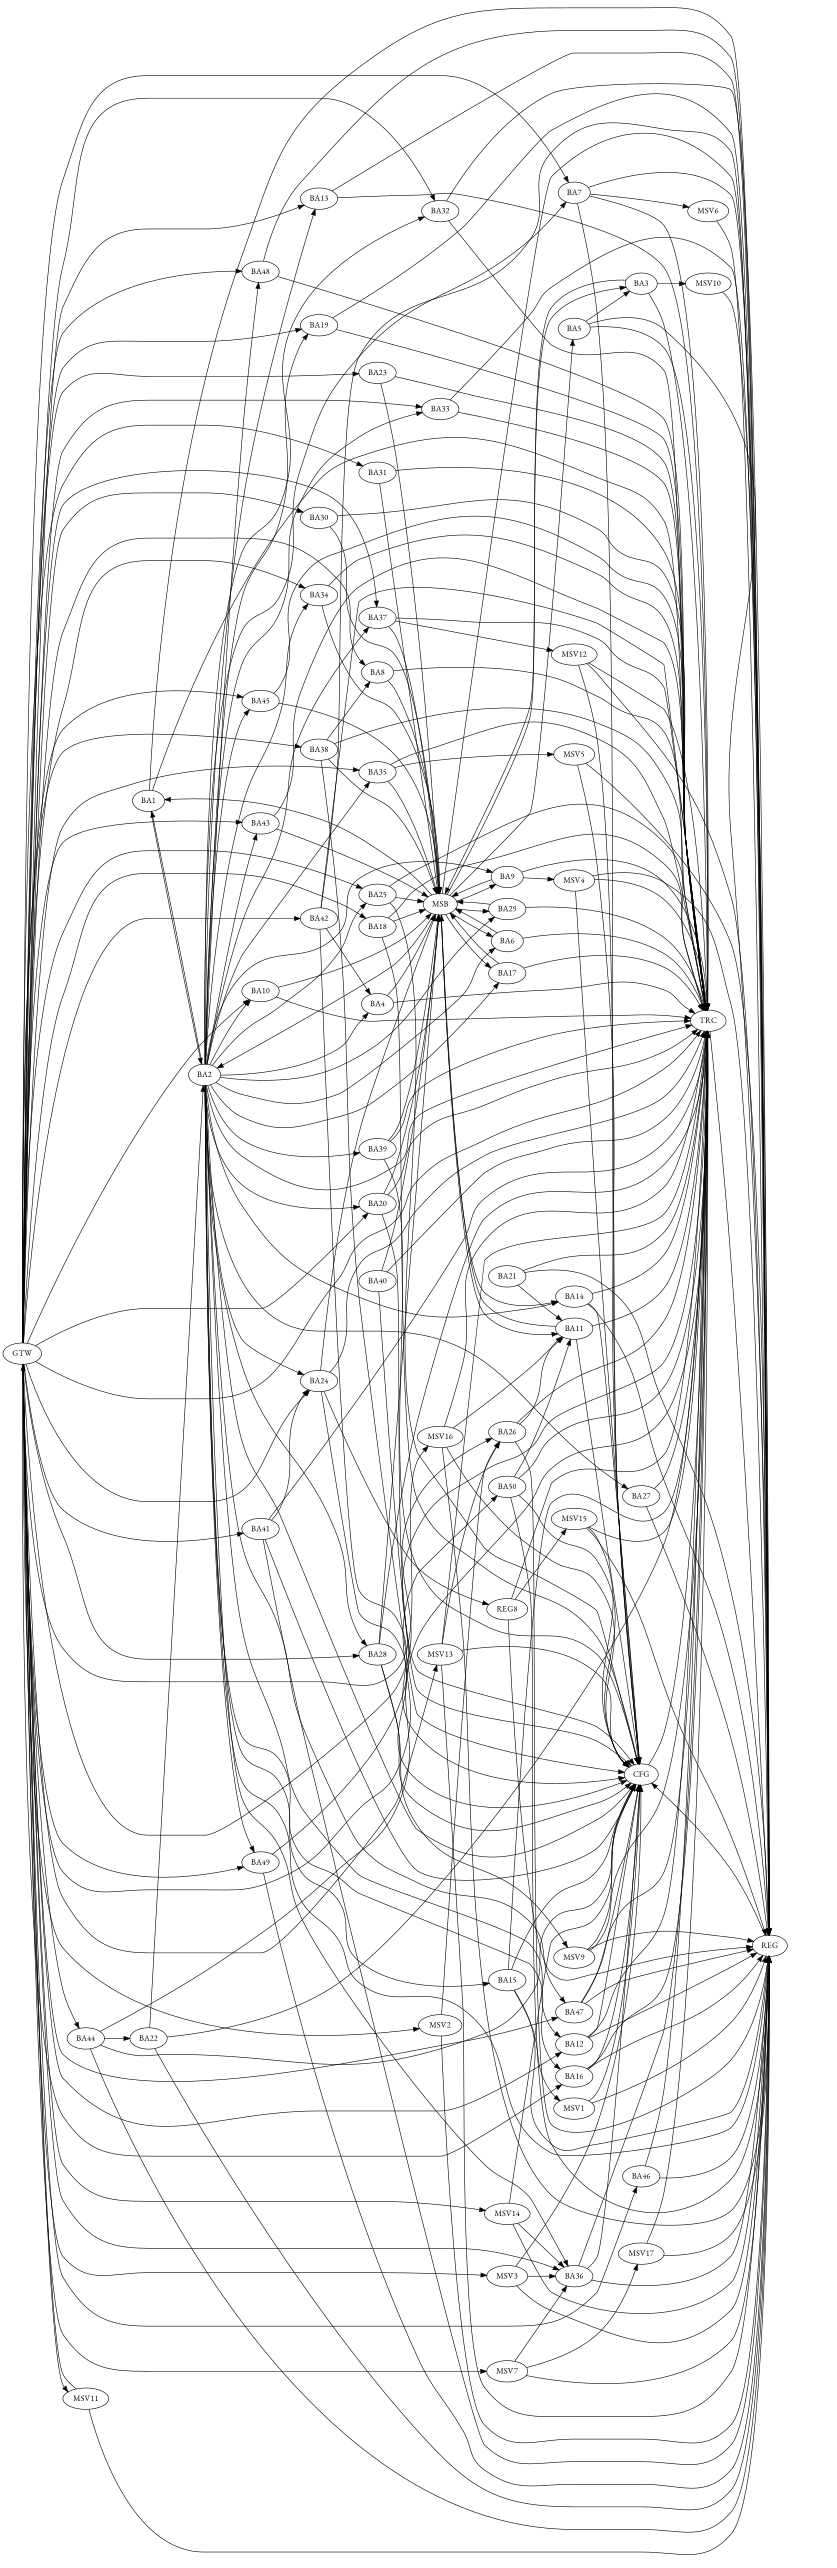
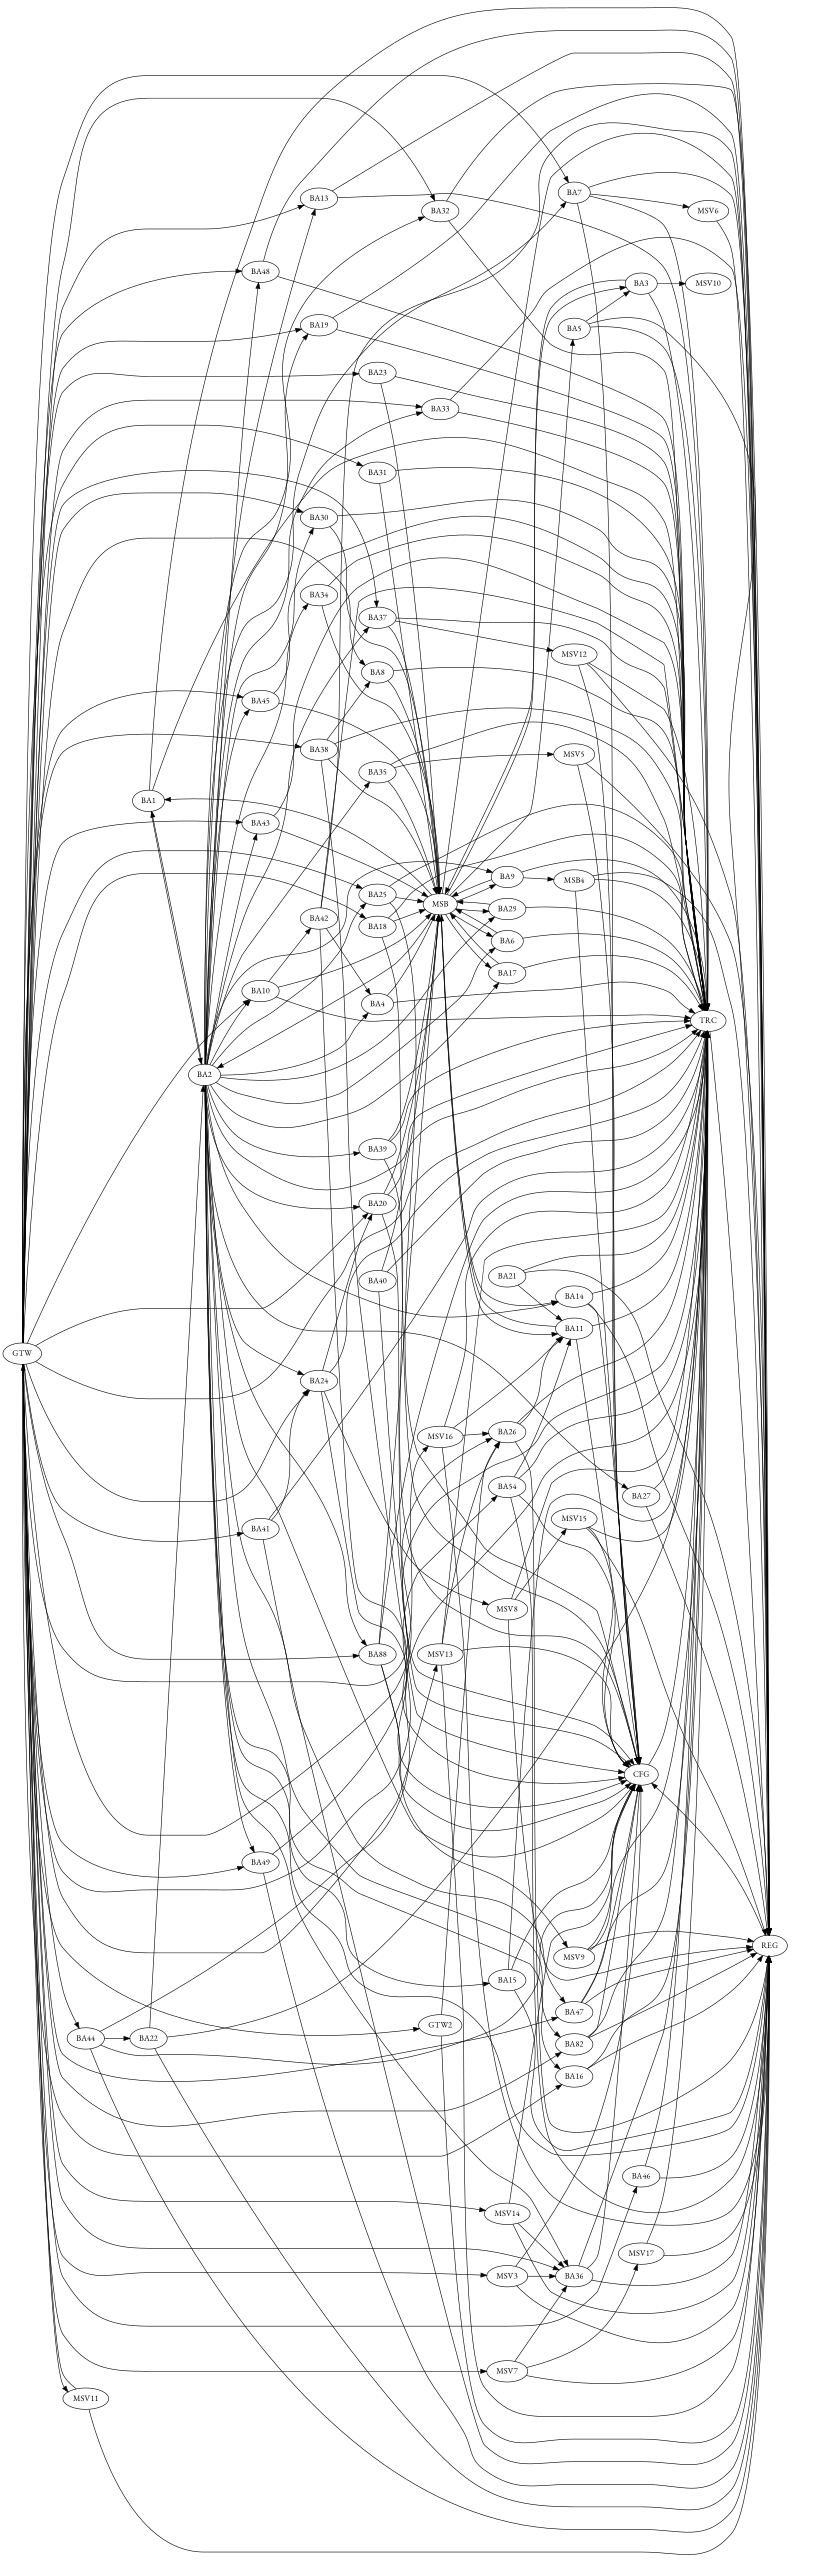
edge "GTW" -> "BA34": removed
edge "BA2" -> "BA30": added
node "MSV4": label "MSV4" -> "MSB4"
edge "GTW" -> "BA35": removed
edge "GTW" -> "BA42": now "BA10" -> "BA42"
edge "MSV10" -> "REG": removed
edge "BA24" -> "MSB": now "BA24" -> "BA20"
node "BA50": label "BA50" -> "BA54"
edge "MSV16" -> "CFG": now "MSV16" -> "BA26"
node "REG8": label "REG8" -> "MSV8"
node "BA28": label "BA28" -> "BA88"
edge "BA41" -> "CFG": removed
edge "BA16" -> "CFG": removed
node "MSV2": label "MSV2" -> "GTW2"
node "BA12": label "BA12" -> "BA82"
node "MSV1": removed
